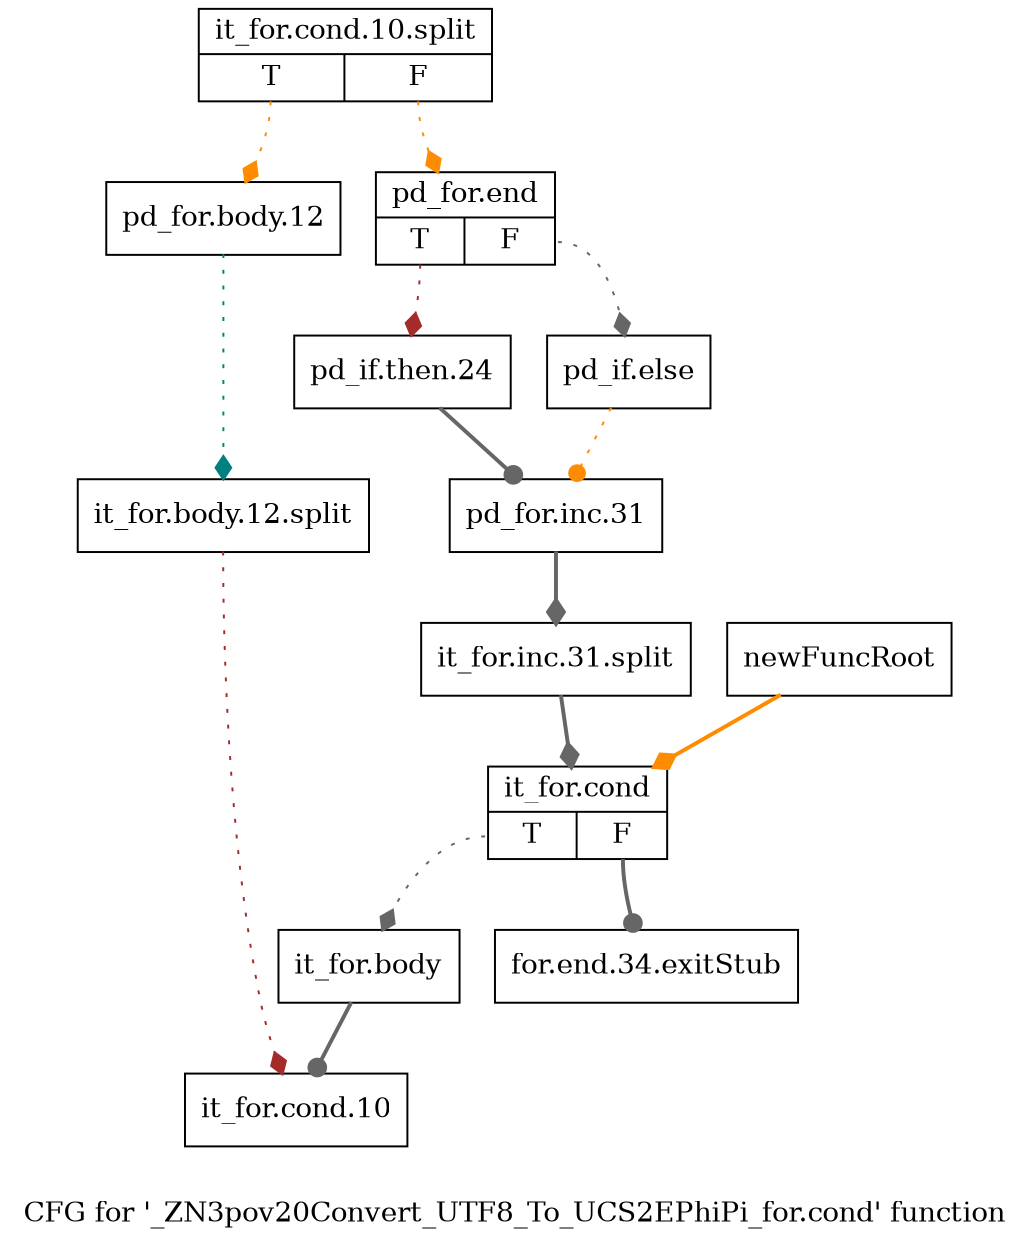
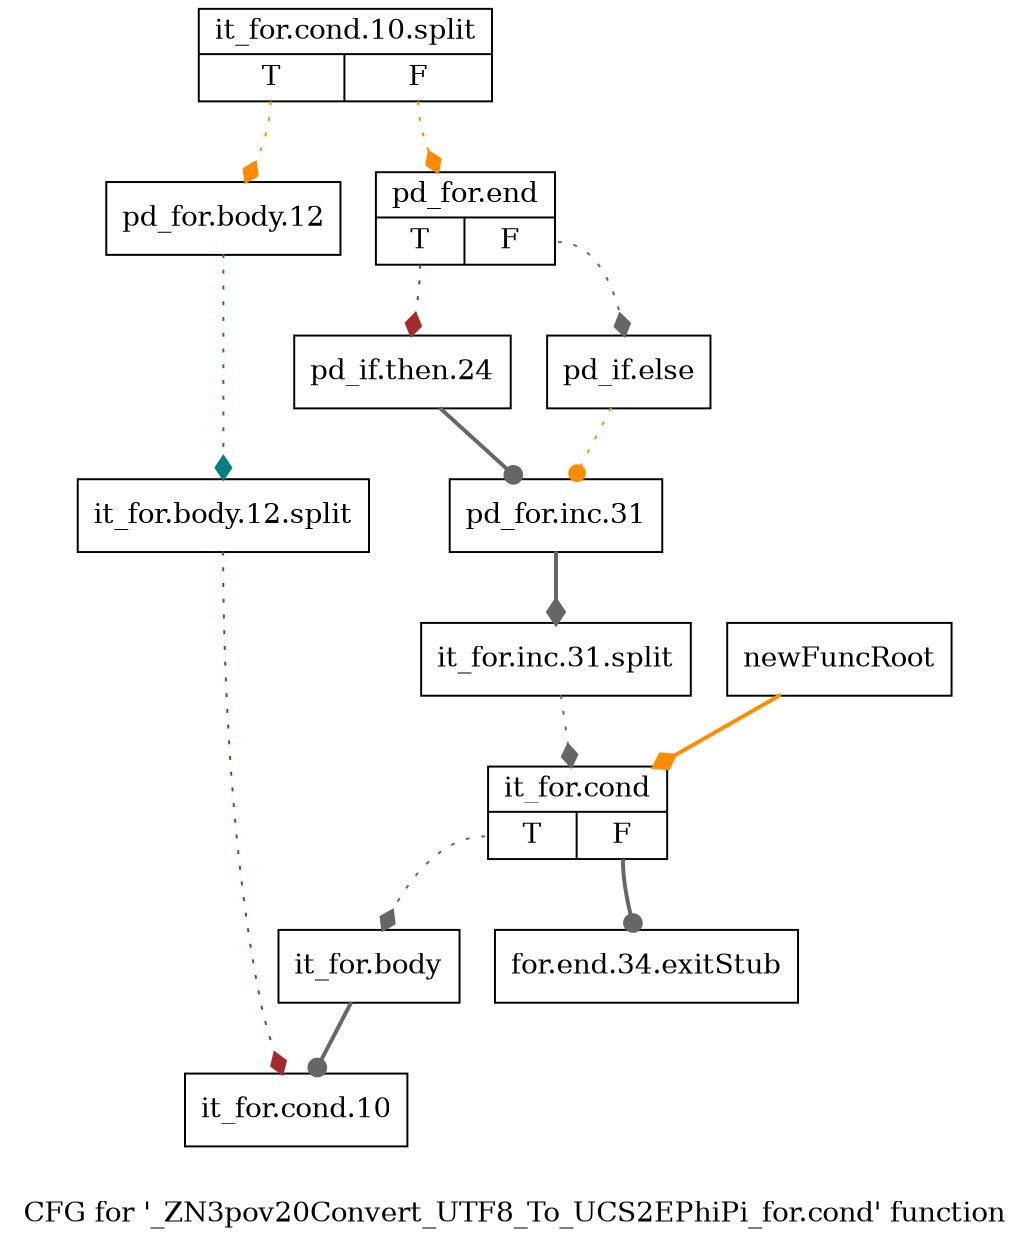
edge "it_for.inc.31.split" -> "it_for.cond": style bold -> dotted
